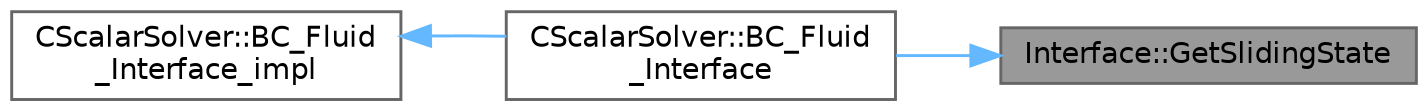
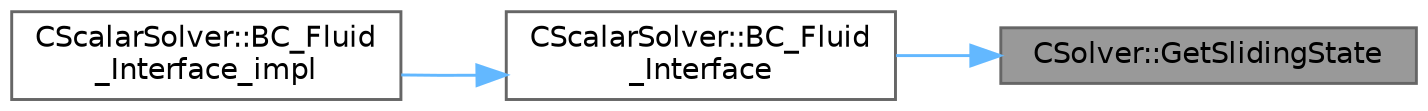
edge "CScalarSolver::BC_Fluid _Interface" -> "CScalarSolver::BC_Fluid _Interface_impl": reversed
node "Interface::GetSlidingState": label "Interface::GetSlidingState" -> "CSolver::GetSlidingState"
